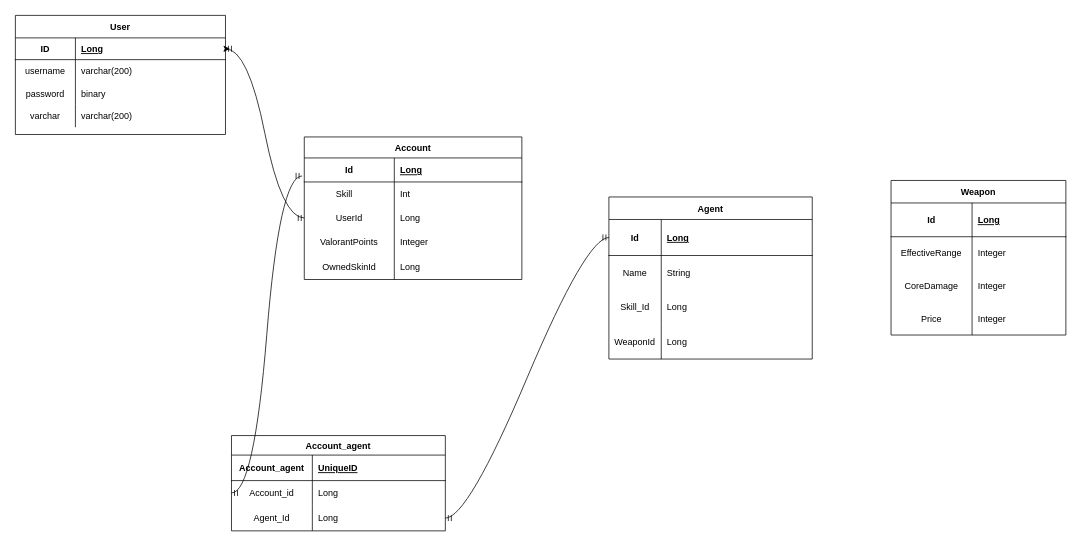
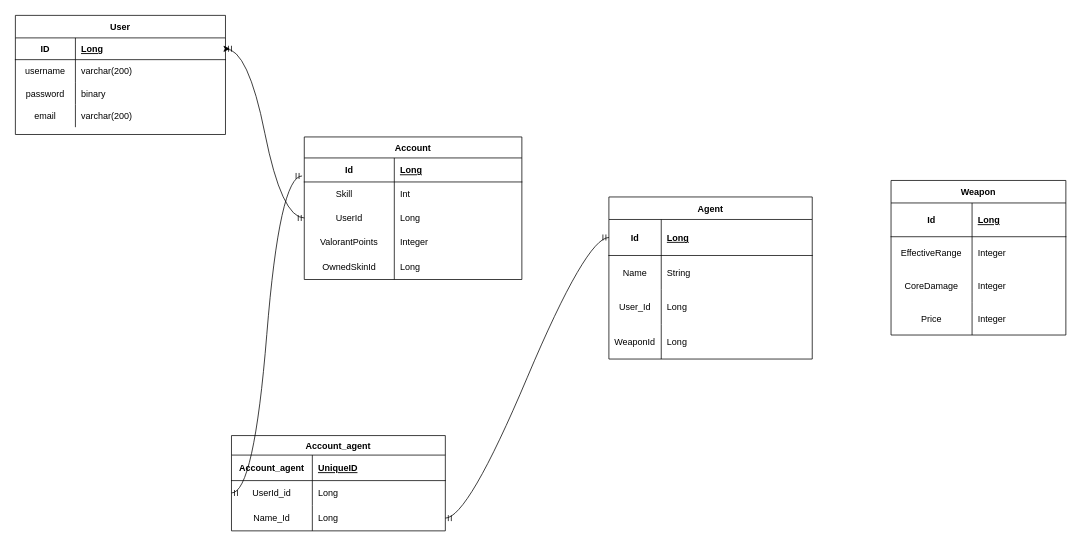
node "varchar": label "varchar" -> "email"
node "Skill_Id": label "Skill_Id" -> "User_Id"
node "Account_id": label "Account_id" -> "UserId_id"
node "Agent_Id": label "Agent_Id" -> "Name_Id"
